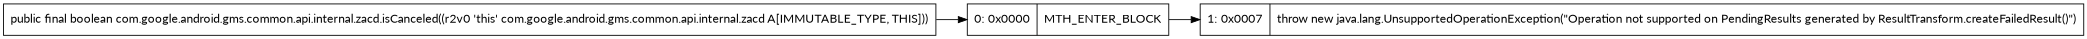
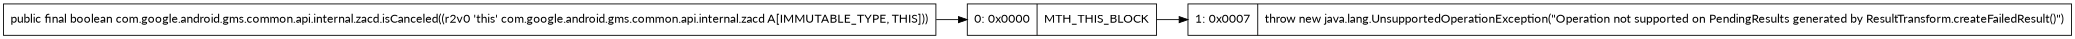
node "0: 0x0000": text "MTH_ENTER_BLOCK" -> "MTH_THIS_BLOCK"
